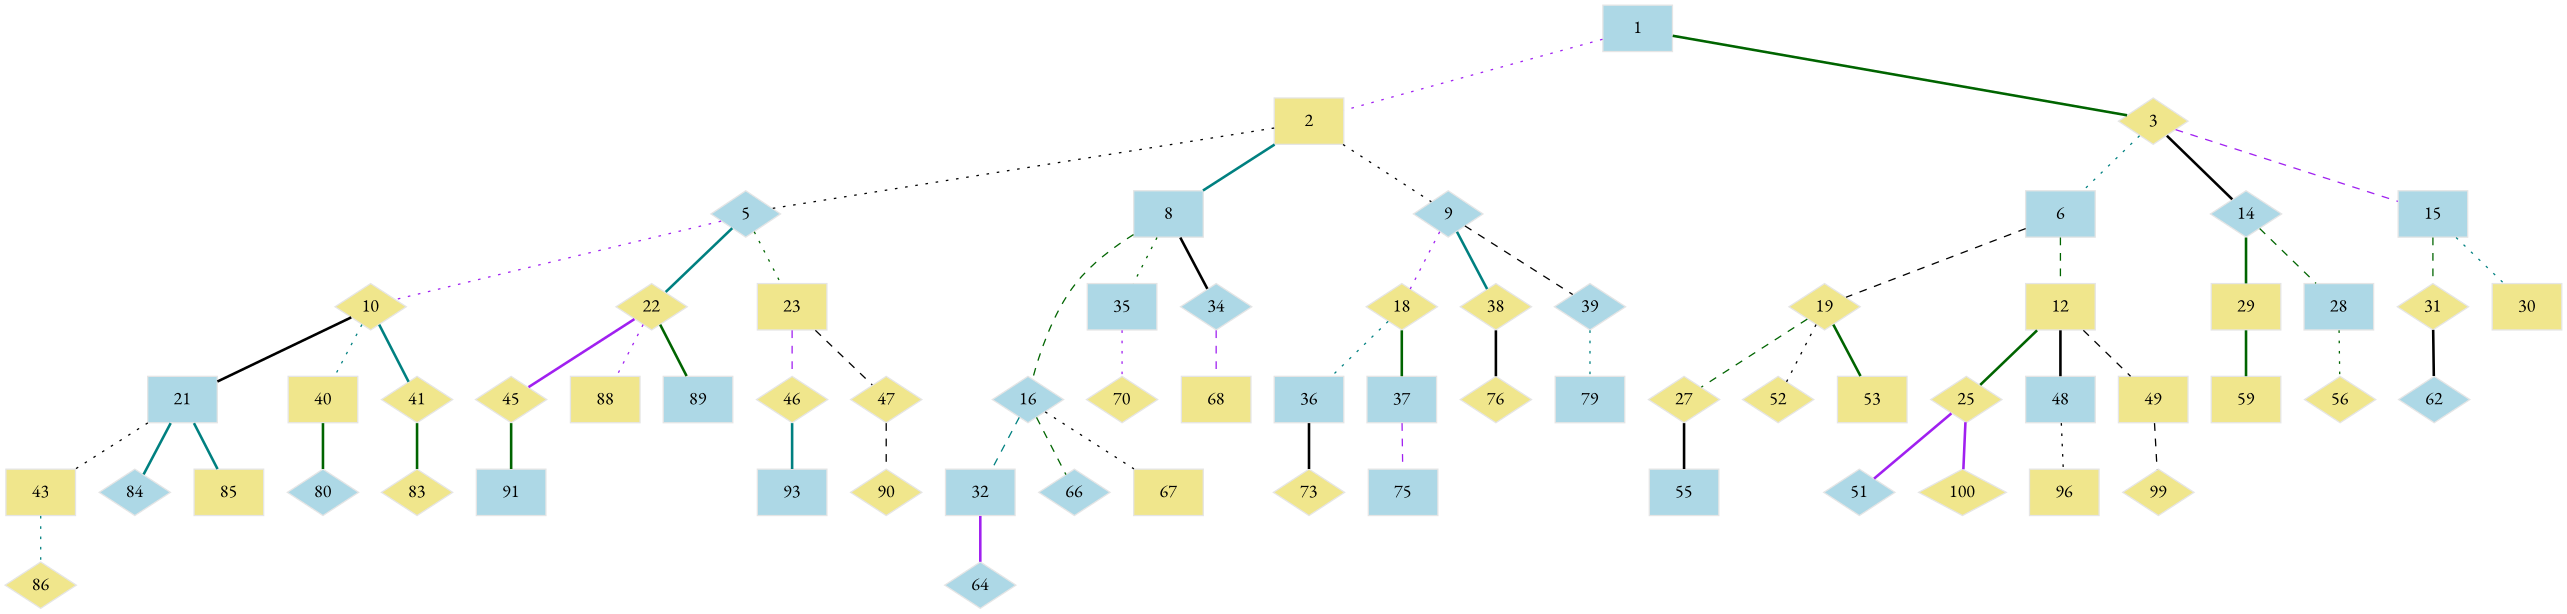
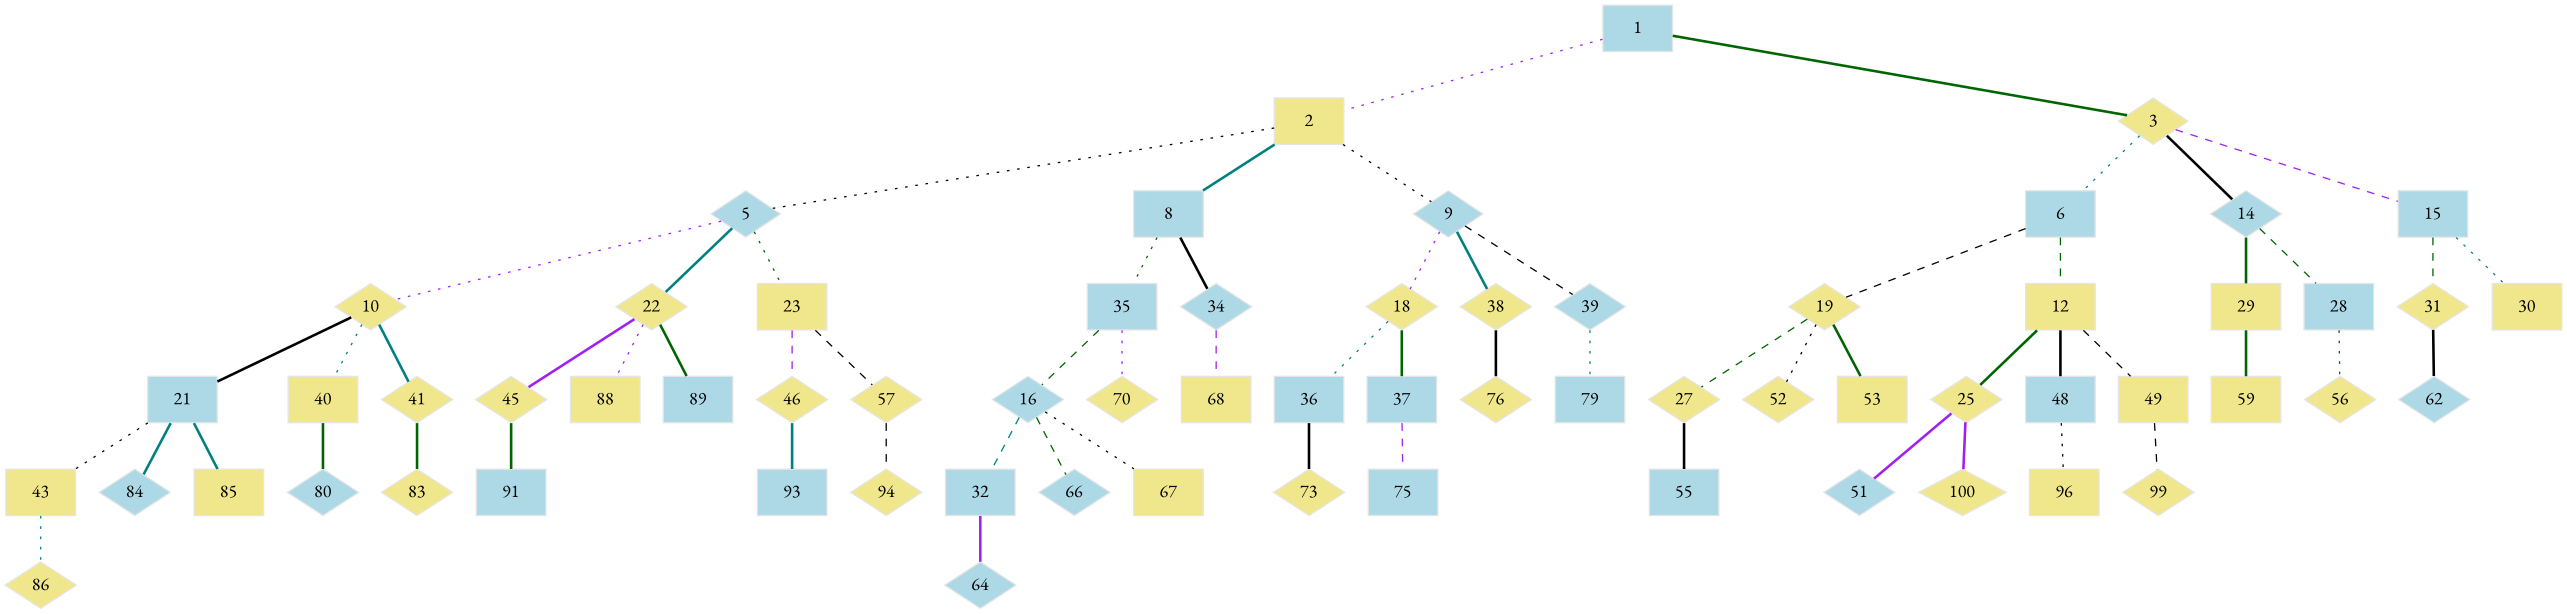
edge "8" -- "16": now "35" -- "16"
node "47": label "47" -> "57"
node "90": label "90" -> "94"
